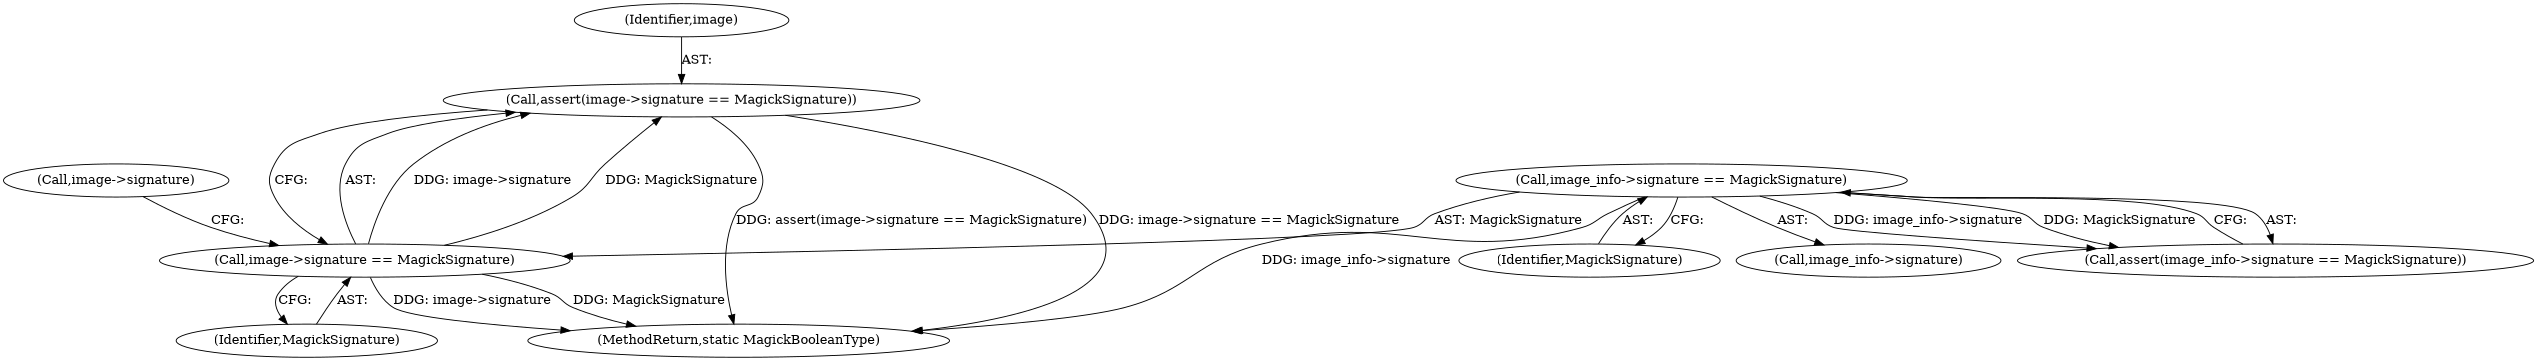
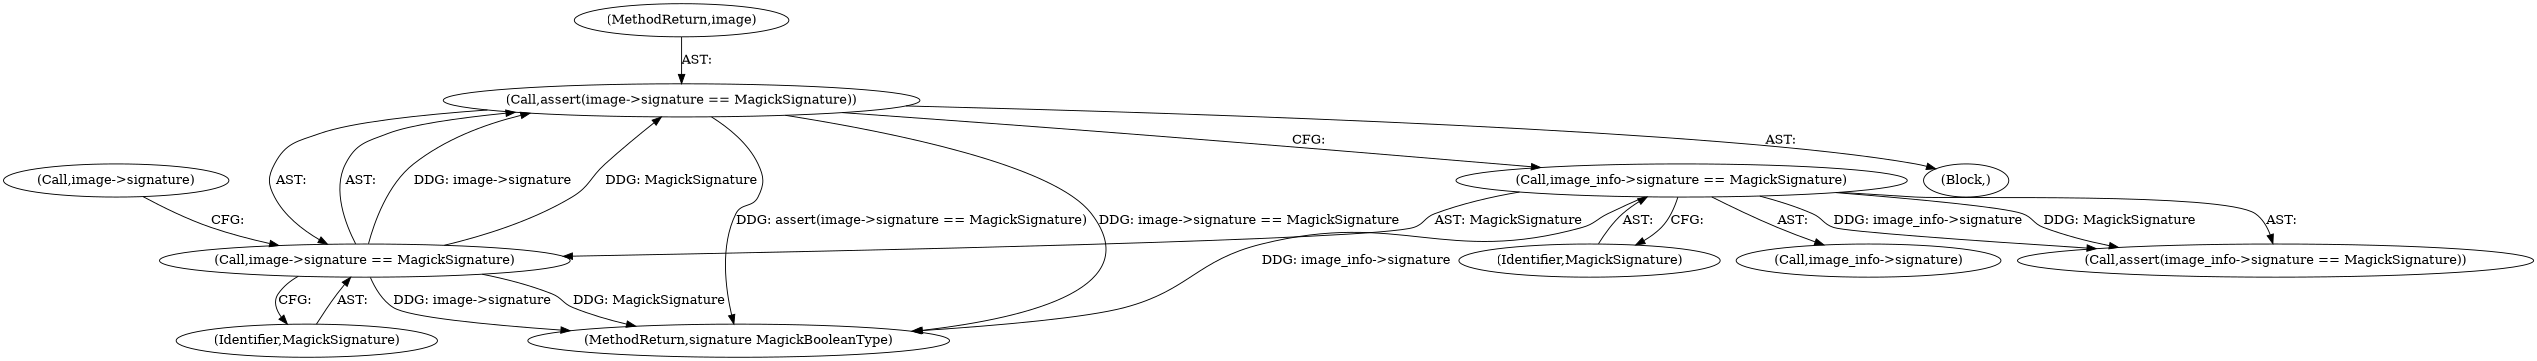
node "(Identifier,image)": label "(Identifier,image)" -> "(MethodReturn,image)"
edge "(Call,assert(image->signature == MagickSignature))" -> "(Call,image->signature == MagickSignature)": label "CFG: " -> "AST: "
node "(Block,)": added
edge "(Call,assert(image_info->signature == MagickSignature))" -> "(Call,image_info->signature == MagickSignature)": now "(Call,assert(image->signature == MagickSignature))" -> "(Call,image_info->signature == MagickSignature)"
node "(MethodReturn,static MagickBooleanType)": label "(MethodReturn,static MagickBooleanType)" -> "(MethodReturn,signature MagickBooleanType)"
